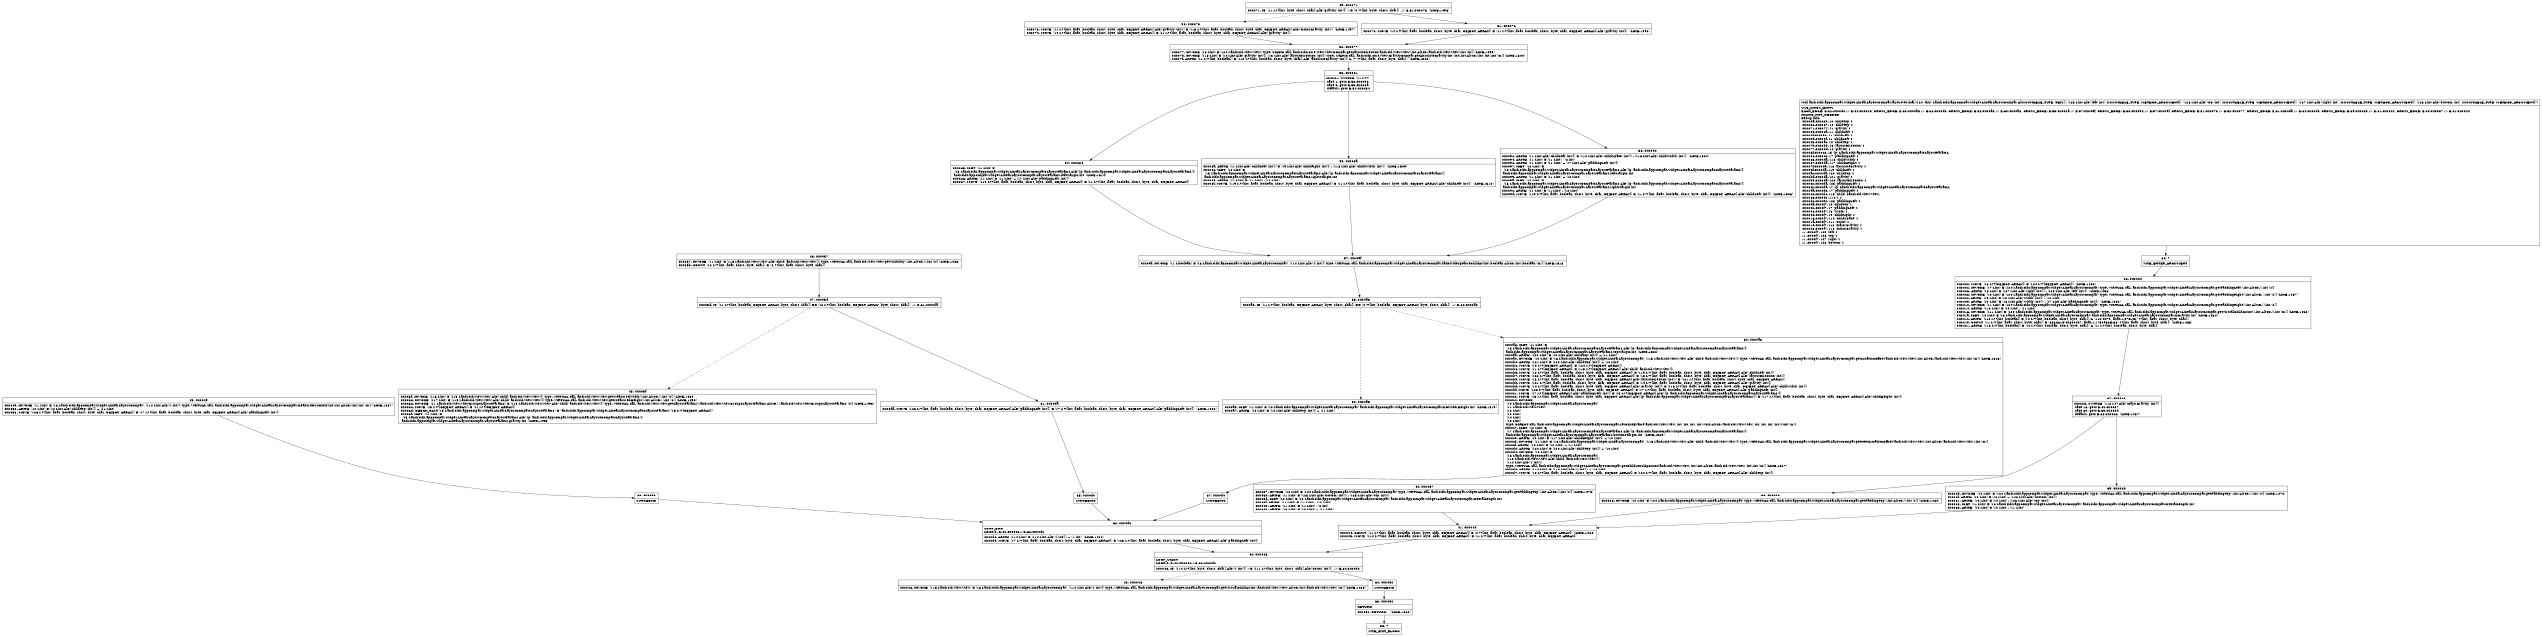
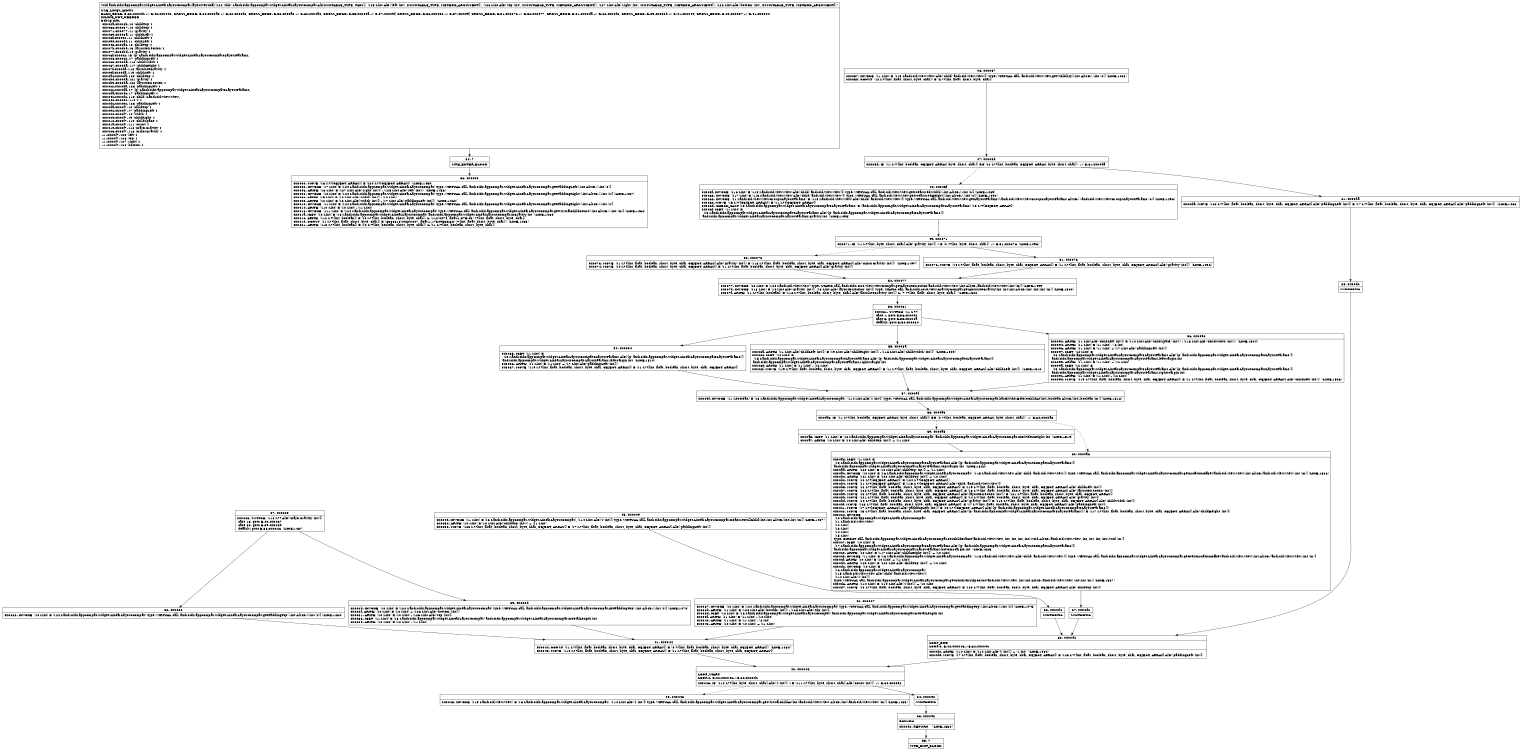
edge "48: 0x005f" -> "49: 0x0071": added
node "34: ?": text "MTH_ENTER_ARGUMENT" -> "MTH_ENTER_BLOCK"
edge "36: 0x0000" -> "37: 0x0023": removed
edge "59: 0x00a5" -> "60: 0x00a8": added
